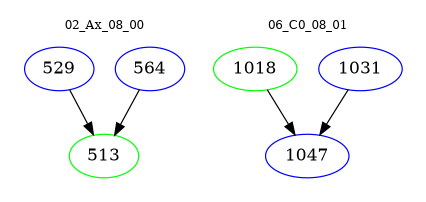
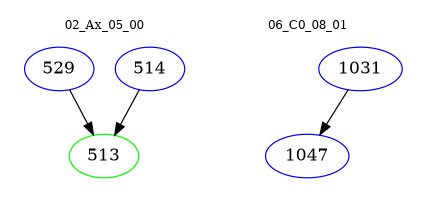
cluster "02_Ax_08_00": label "02_Ax_08_00" -> "02_Ax_05_00"
node "564": label "564" -> "514"
node "1018": removed
